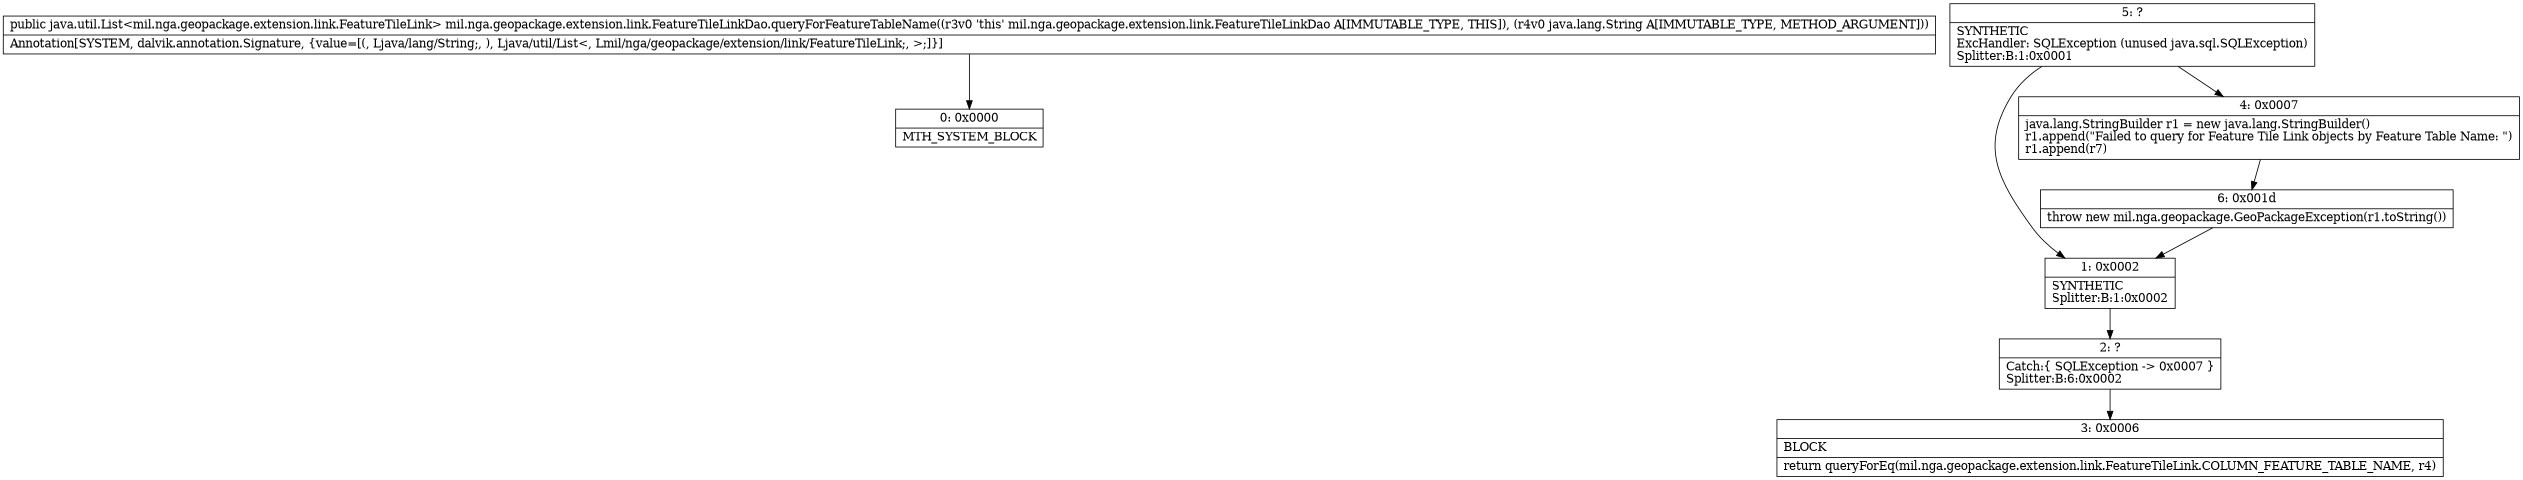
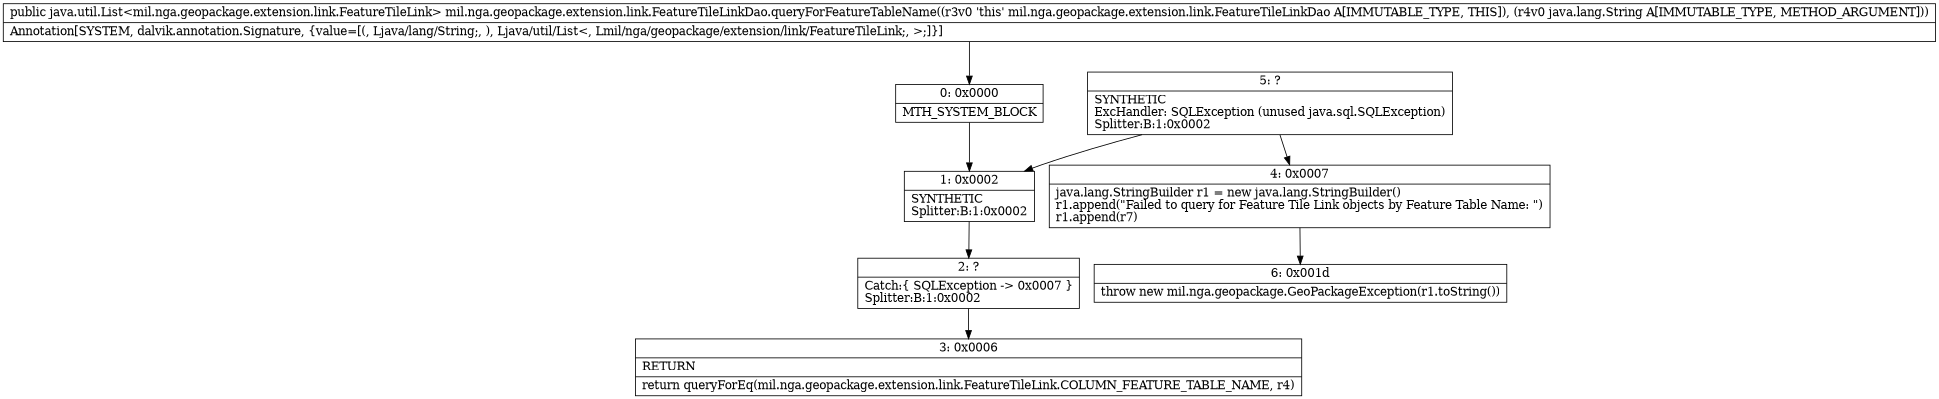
node "5: ?": text "Splitter:B:1:0x0001" -> "Splitter:B:1:0x0002"
edge "6: 0x001d" -> "1: 0x0002": now "0: 0x0000" -> "1: 0x0002"
node "2: ?": text "Splitter:B:6:0x0002" -> "Splitter:B:1:0x0002"
node "3: 0x0006": text "BLOCK" -> "RETURN"
